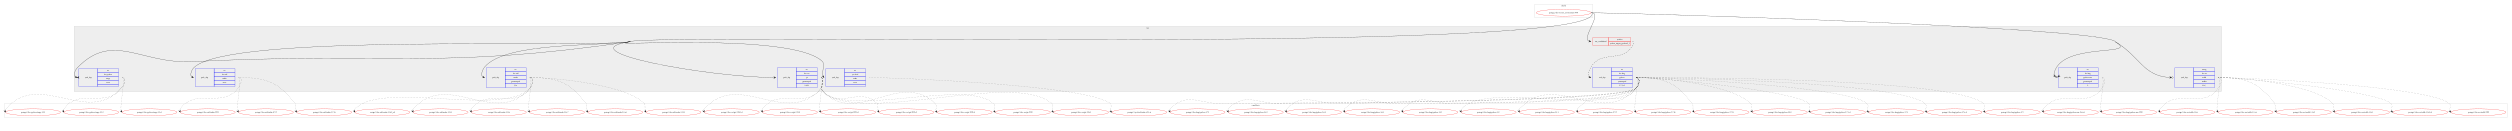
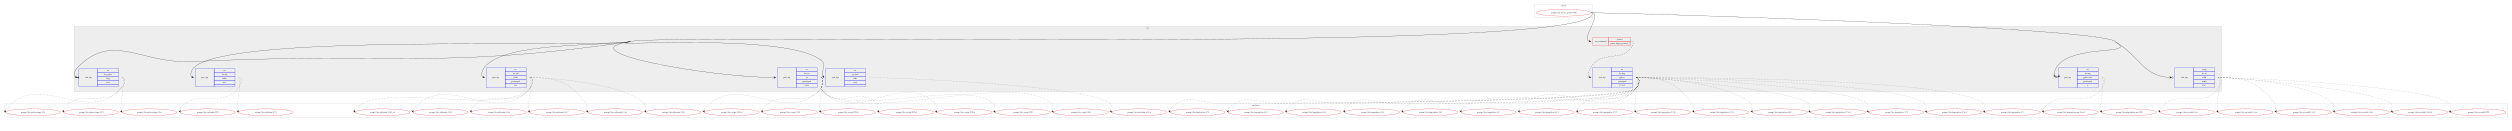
node "portage://dev-ros/ros_environment-9999": label "portage://dev-ros/ros_environment-9999" -> "portage://dev-ros/ros_positive-9999"
node "portage://dev-util/catkin-0.7.14": removed
